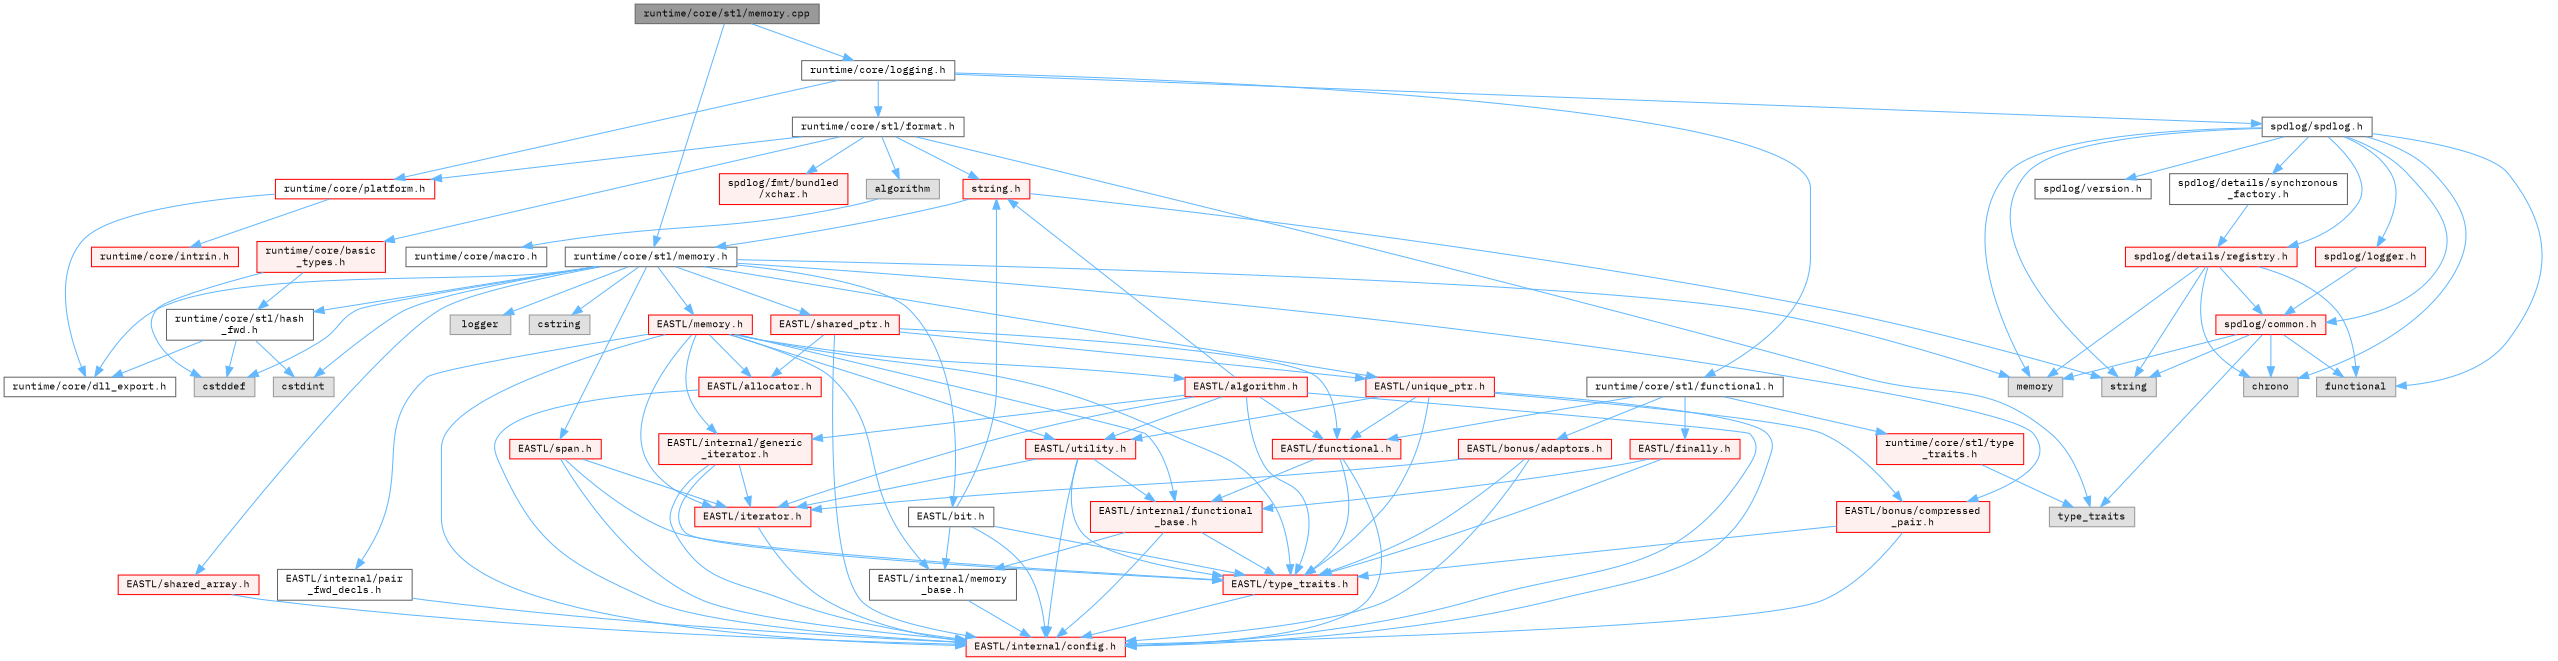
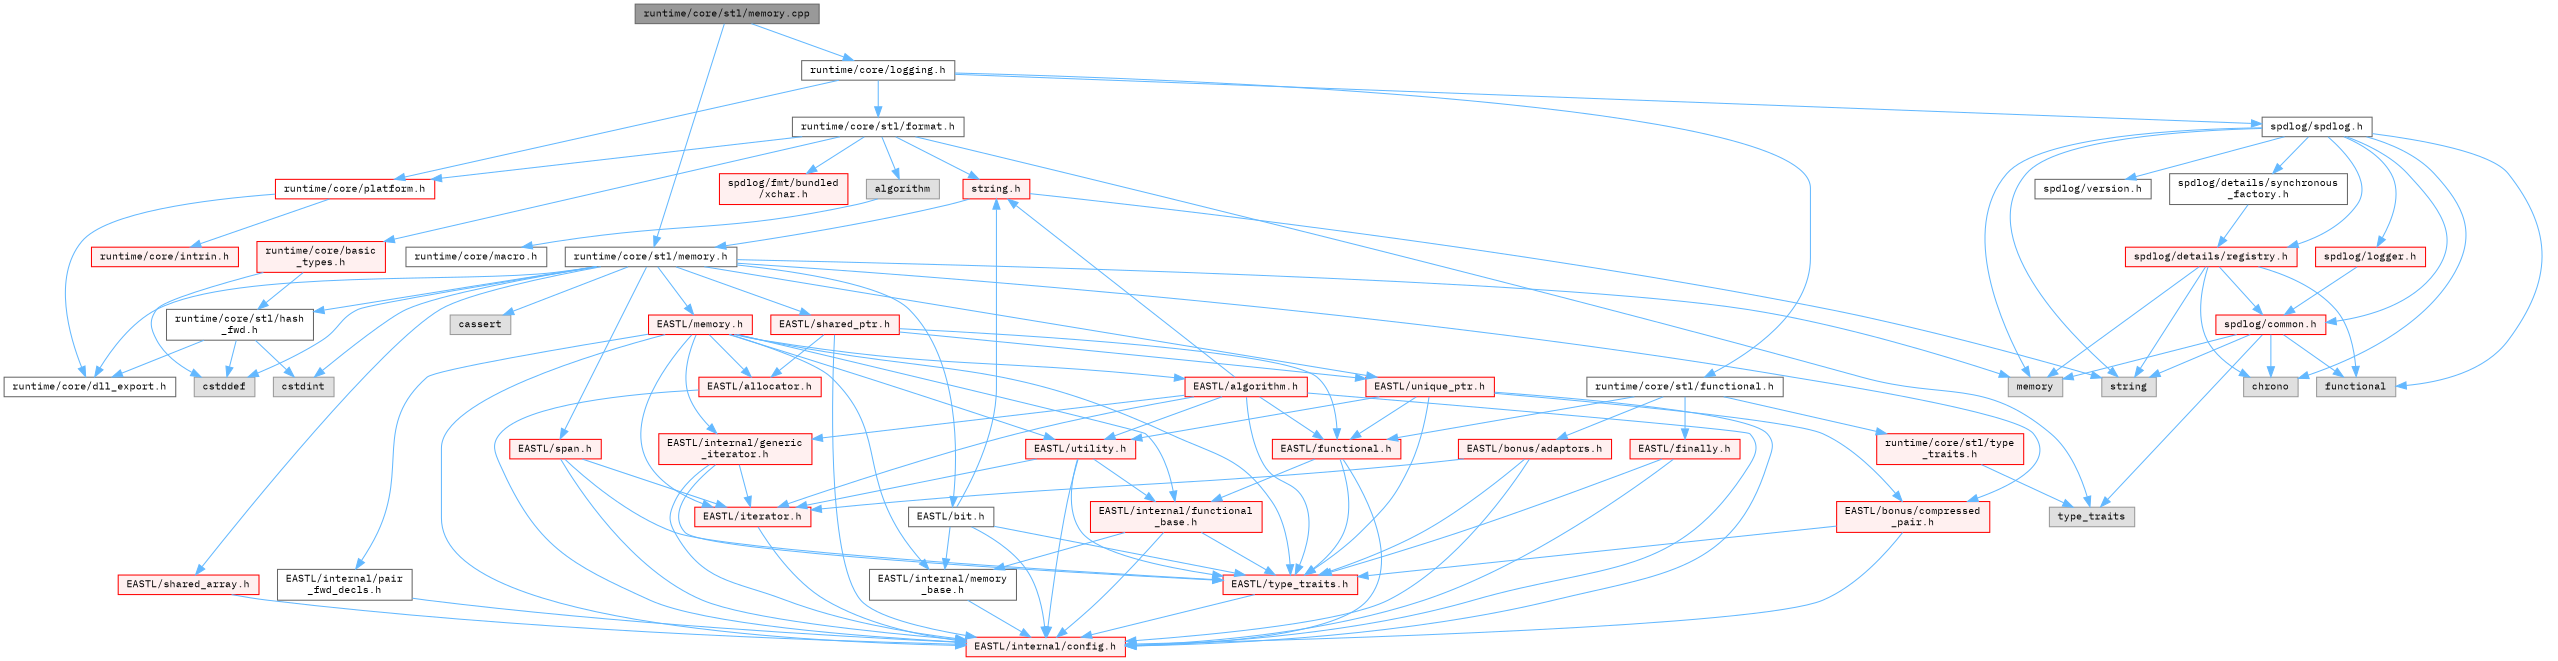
node "logger": label "logger" -> "cassert"
node "cstring": removed
edge "EASTL/finally.h" -> "EASTL/internal/functional _base.h": now "EASTL/finally.h" -> "EASTL/internal/config.h"
